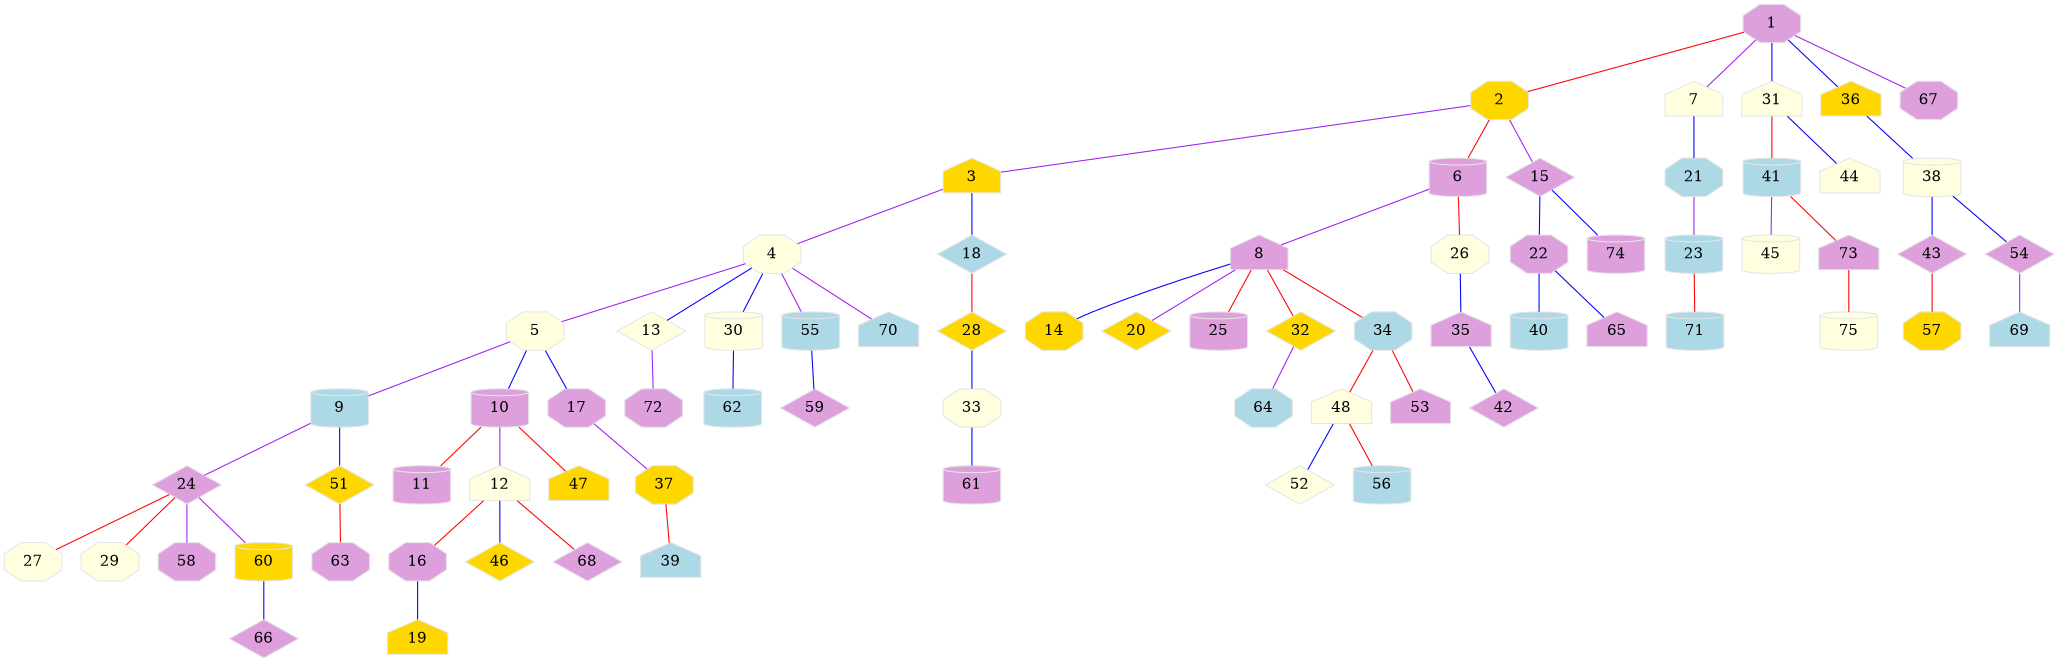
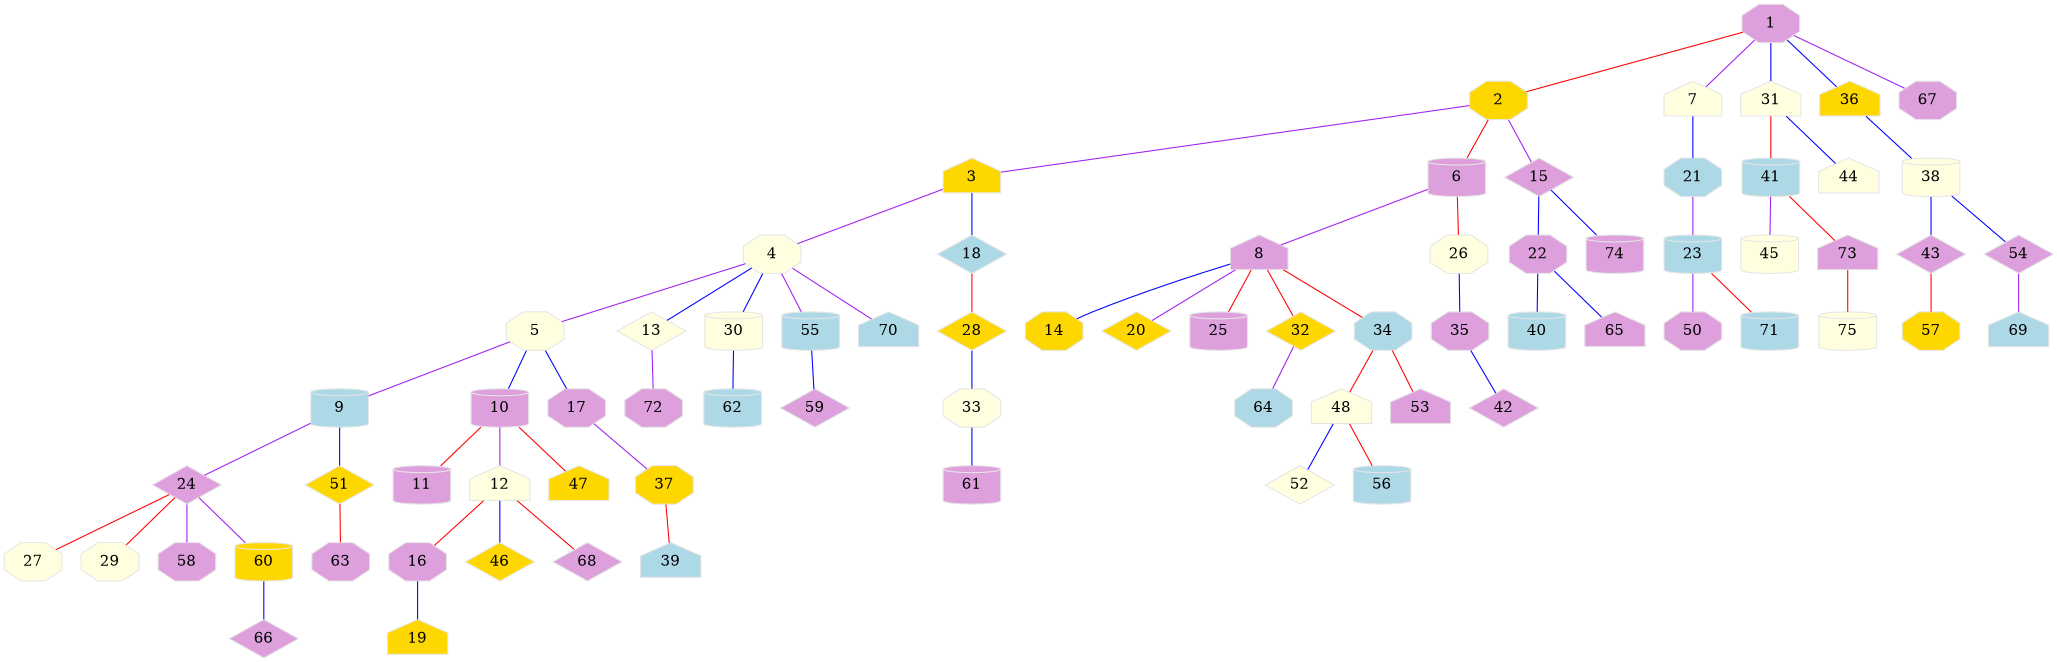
node "35": shape house -> octagon
node "50": added
